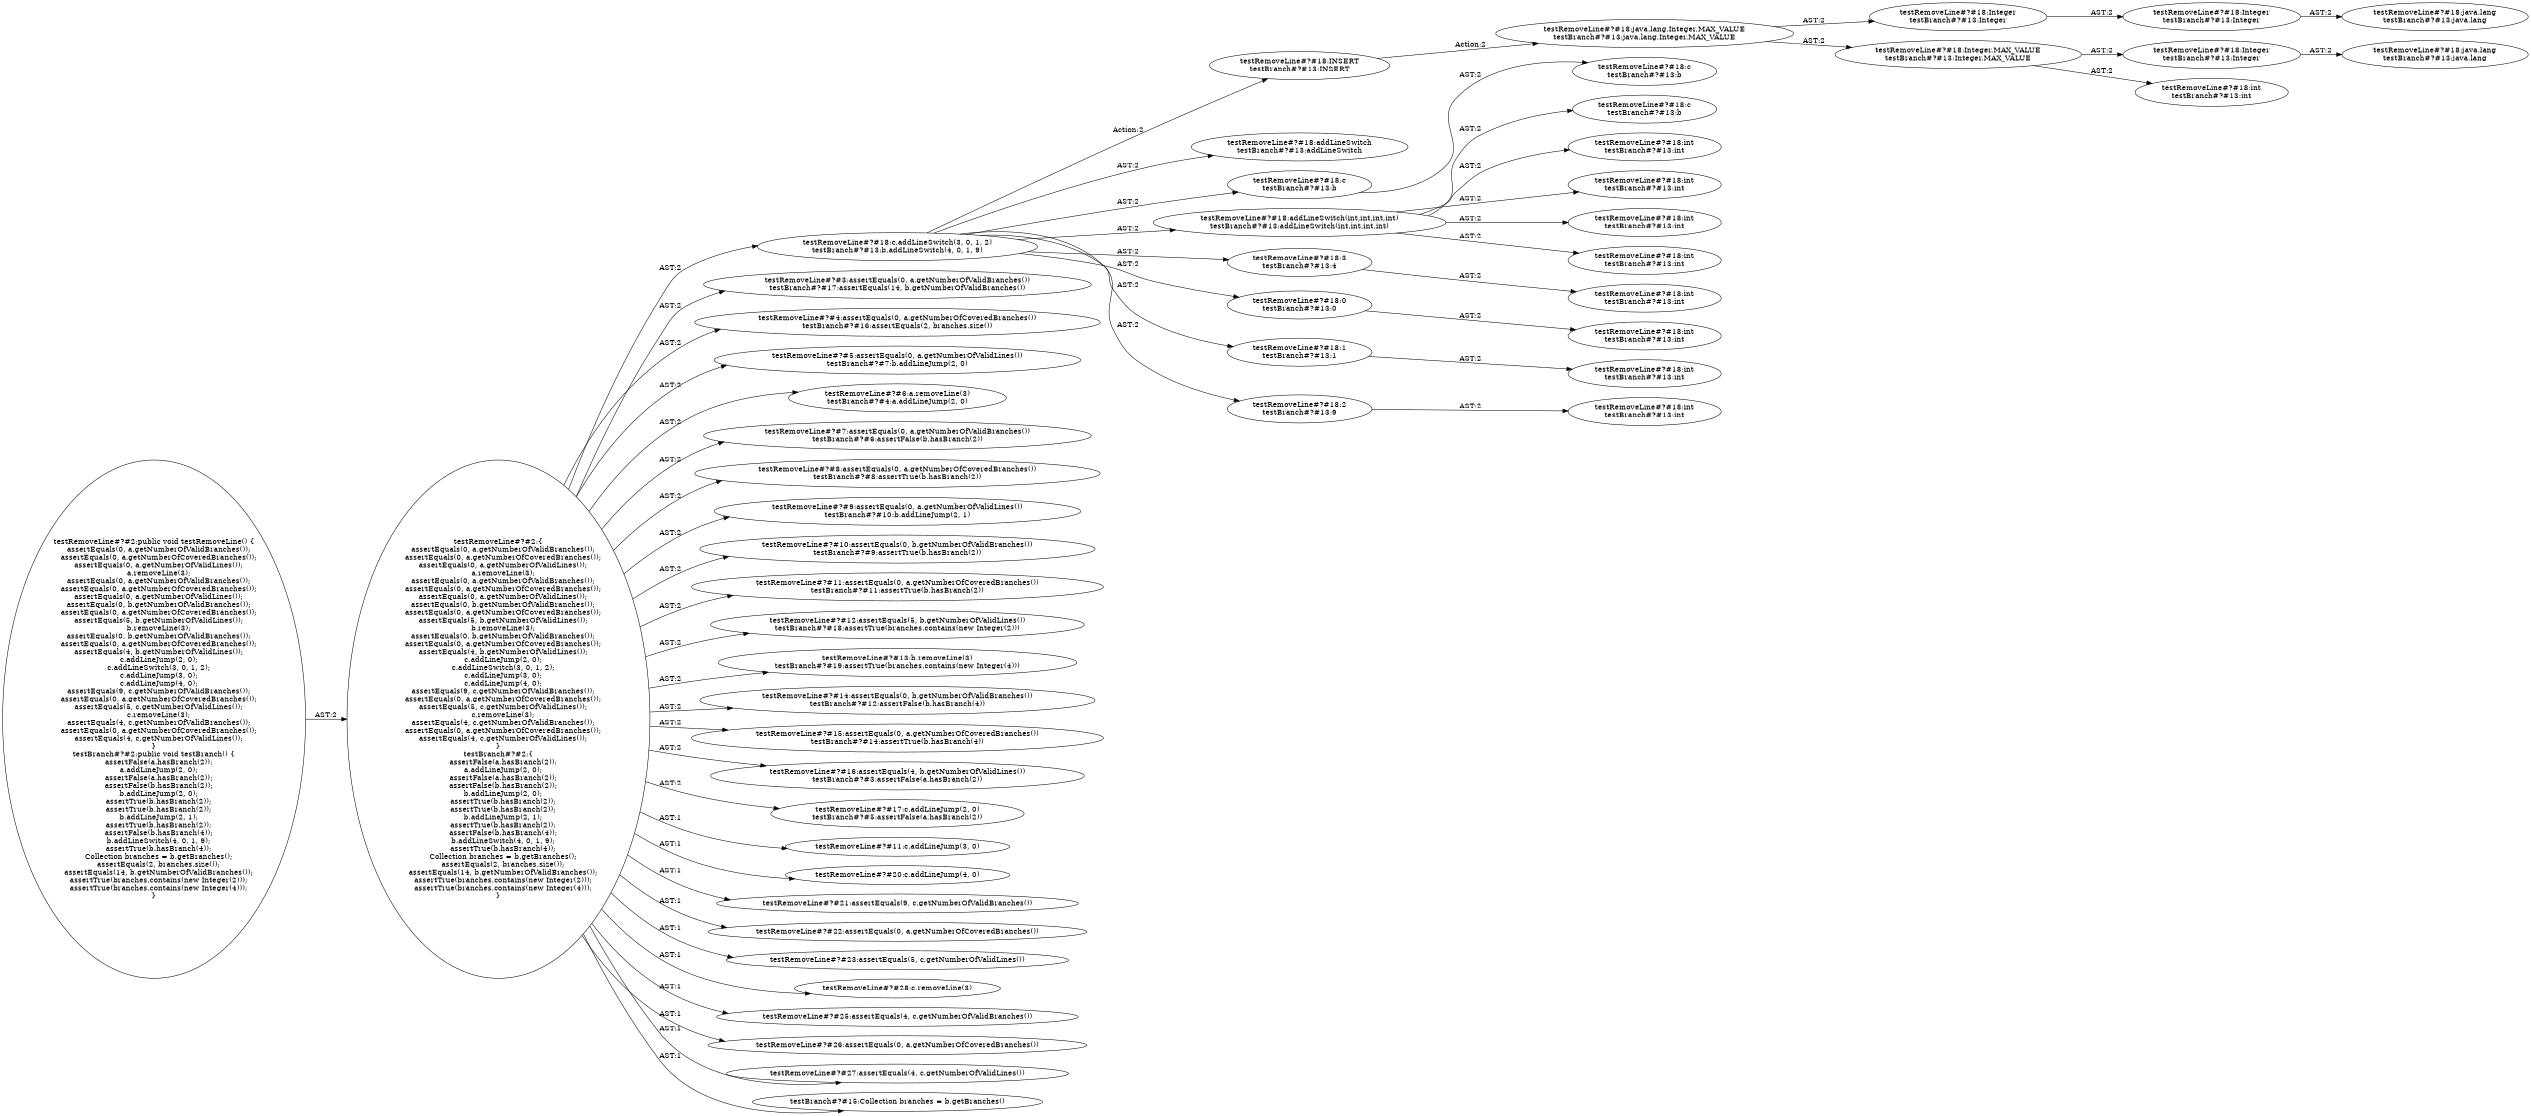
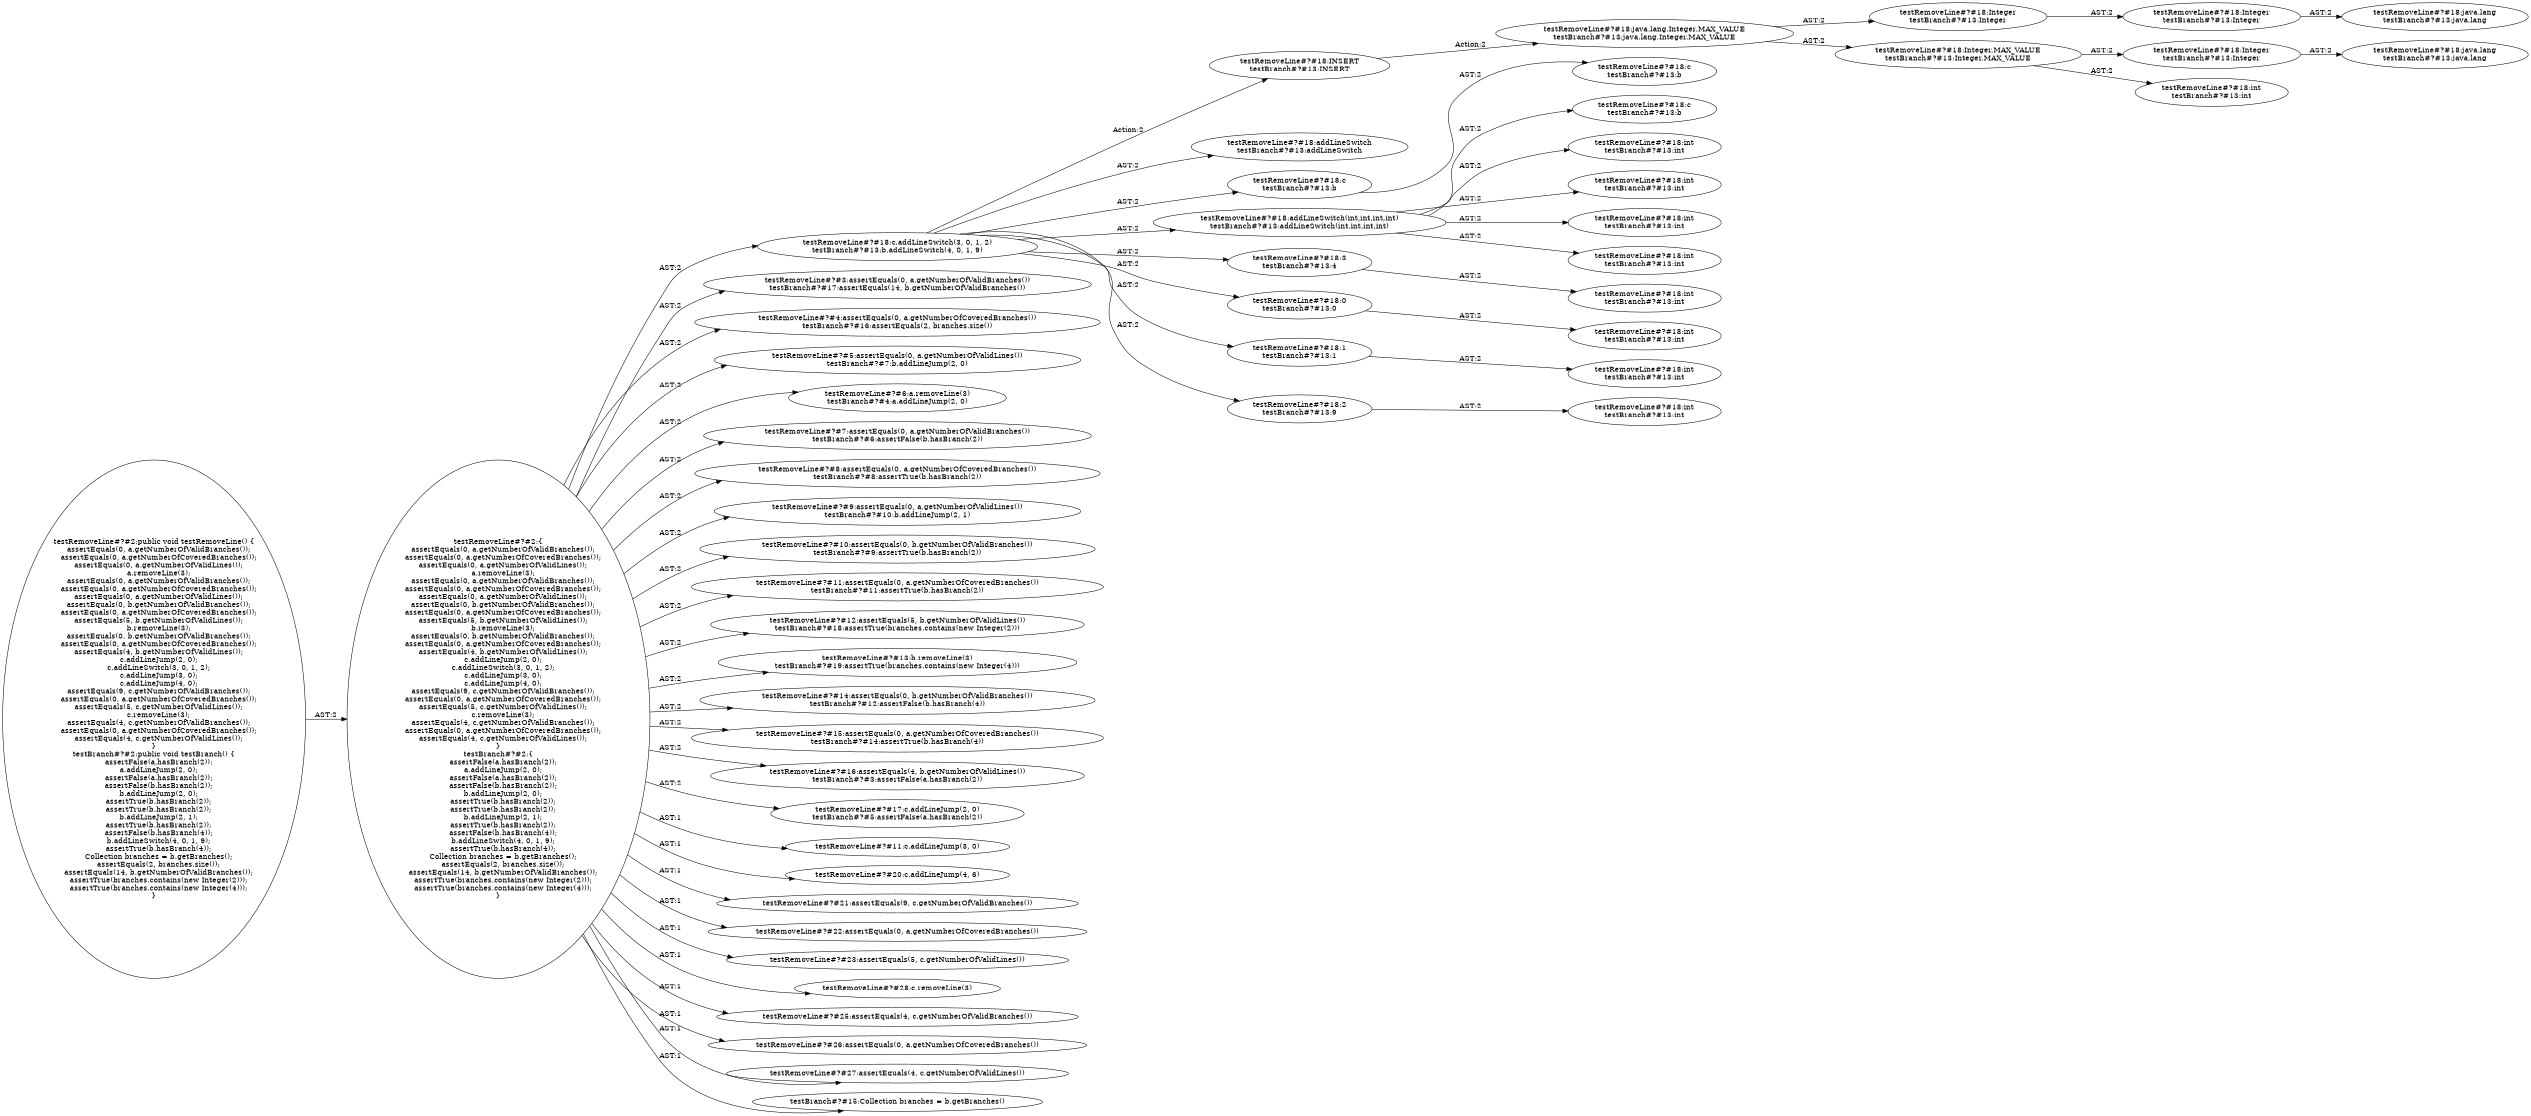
node "testRemoveLine#?#20:c.addLineJump(4, 0)": label "testRemoveLine#?#20:c.addLineJump(4, 0)" -> "testRemoveLine#?#20:c.addLineJump(4, 6)"
